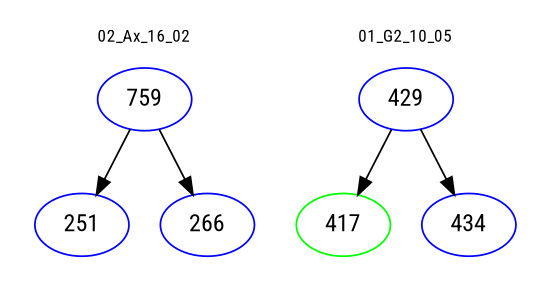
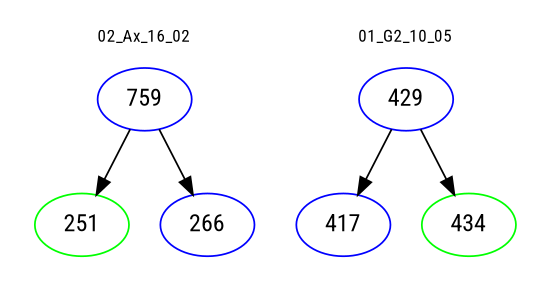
node "251": color blue -> green
node "417": color green -> blue
node "434": color blue -> green
